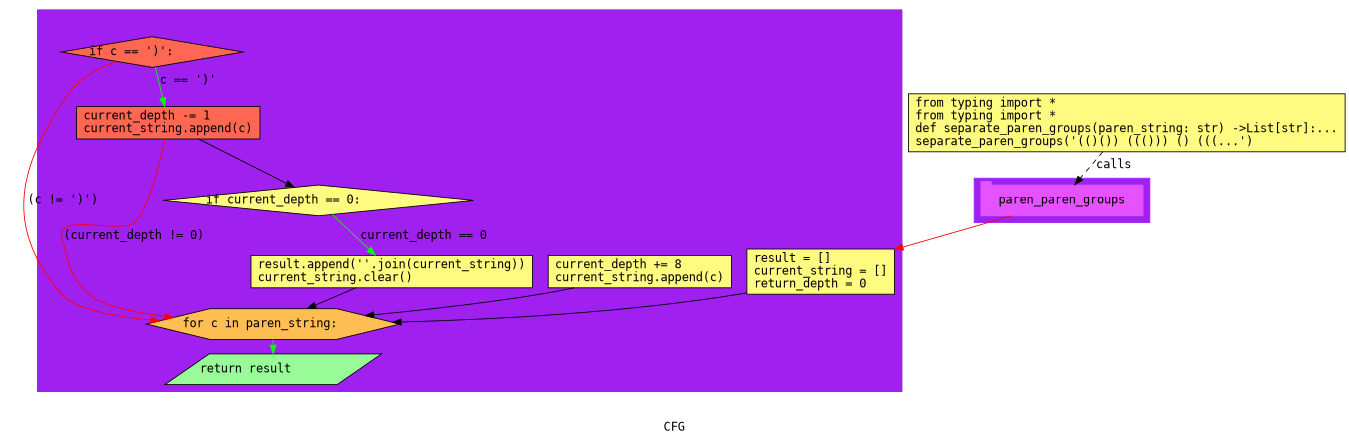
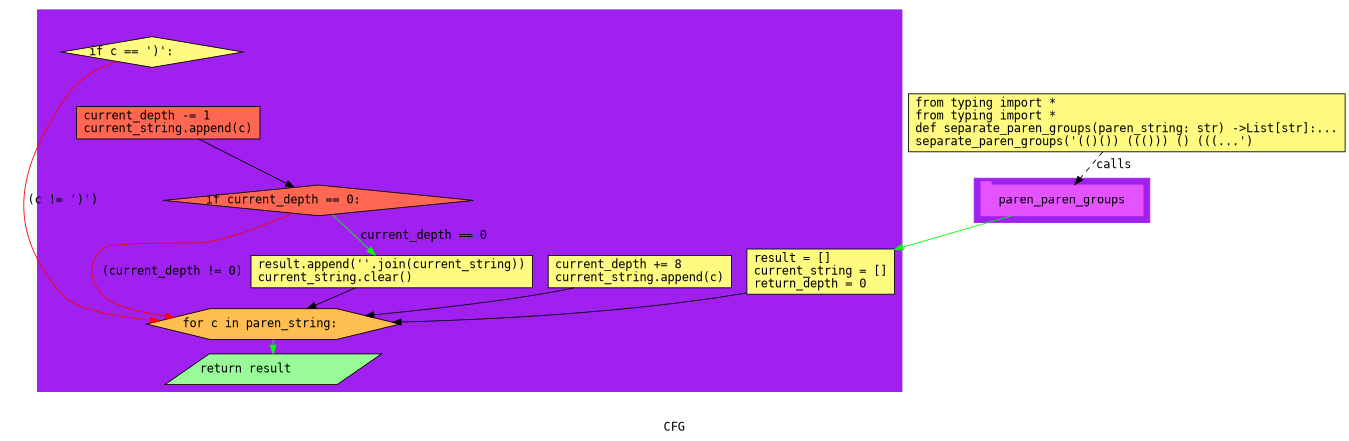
node "if c == ')':": fillcolor #ff6752 -> #fffb81
edge "if c == ')':" -> "current_depth -= 1 current_string.append(c)": removed, label "c == ')'"
node "if current_depth == 0:": fillcolor #fffb81 -> #ff6752
edge "current_depth -= 1 current_string.append(c)" -> "for c in paren_string:": now "if current_depth == 0:" -> "for c in paren_string:"
edge "paren_paren_groups" -> "result = [] current_string = [] return_depth = 0": color red -> green
